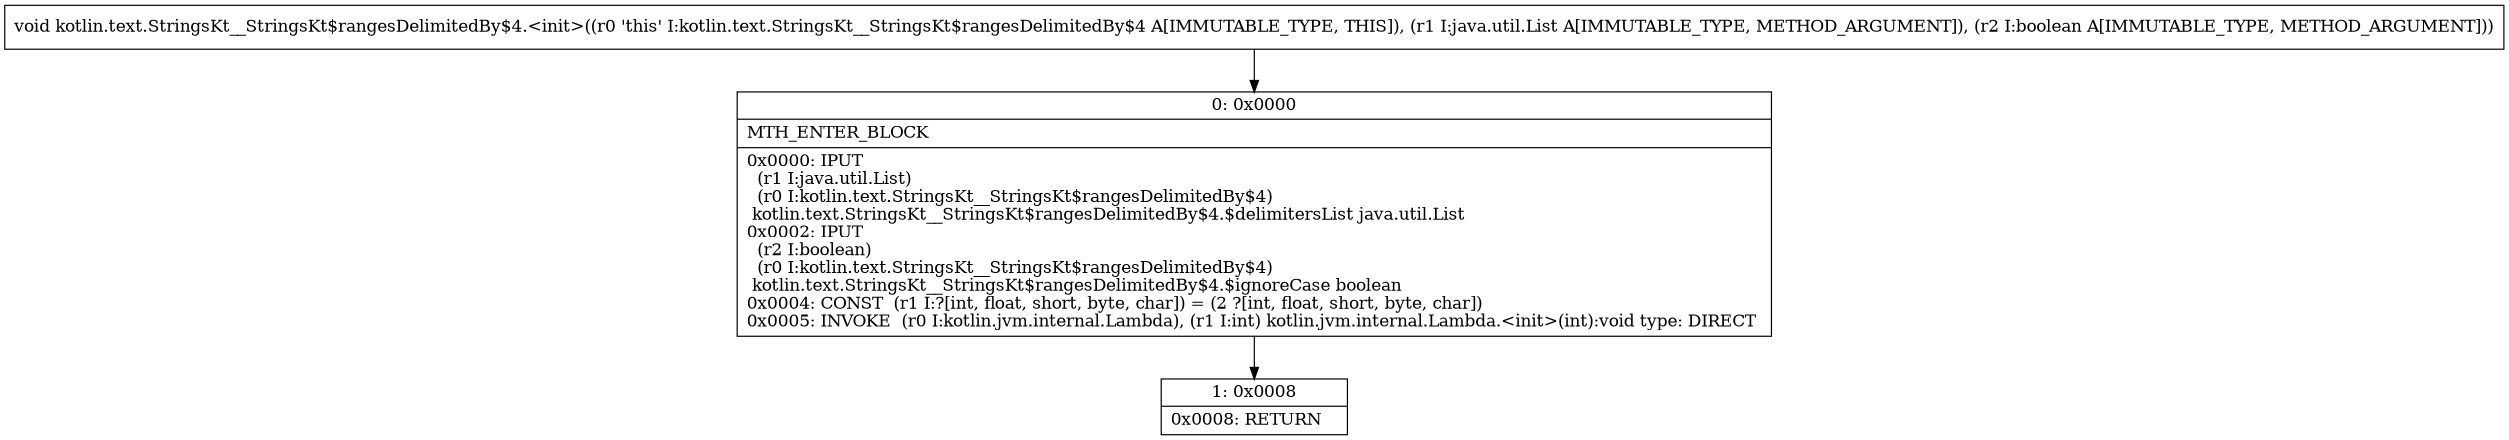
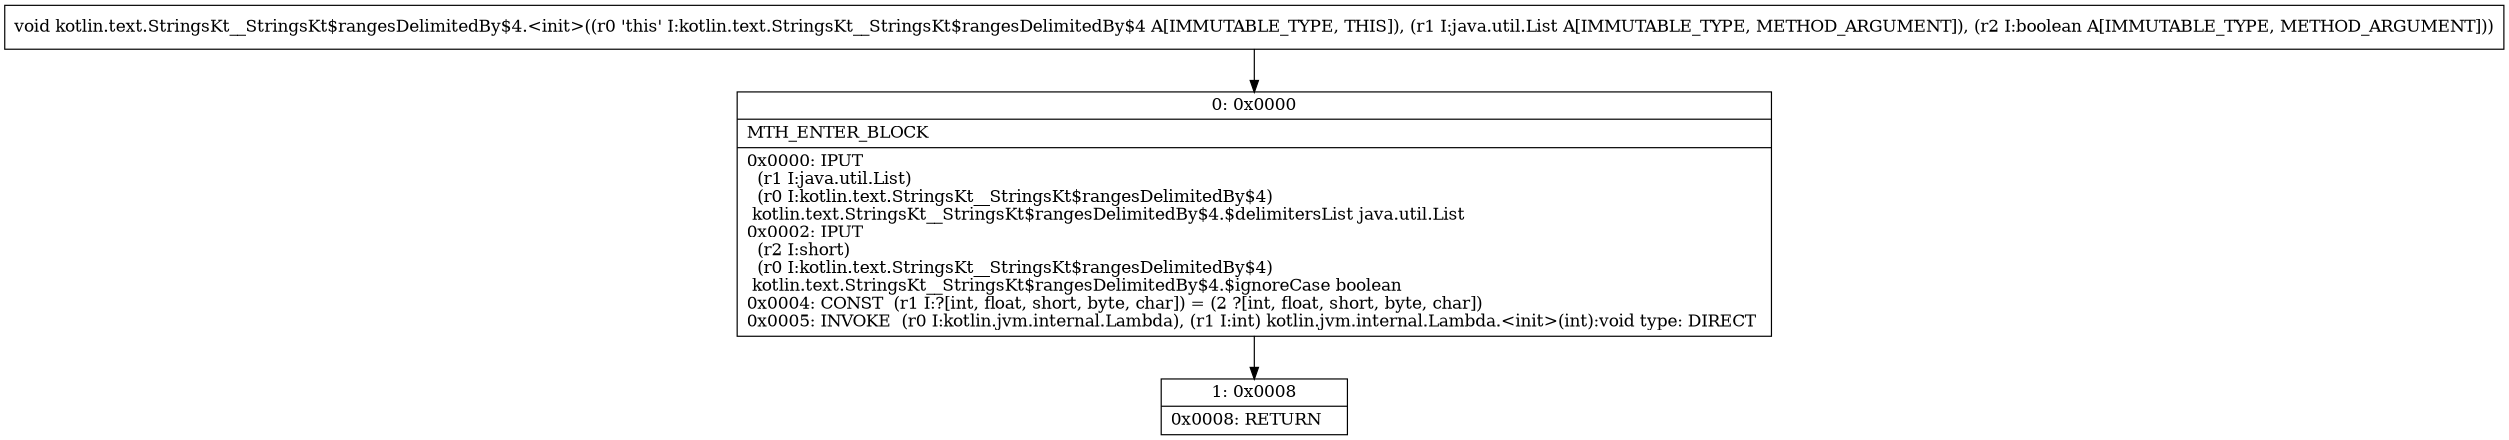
node "0: 0x0000": text "(r2 I:boolean)" -> "(r2 I:short)"
